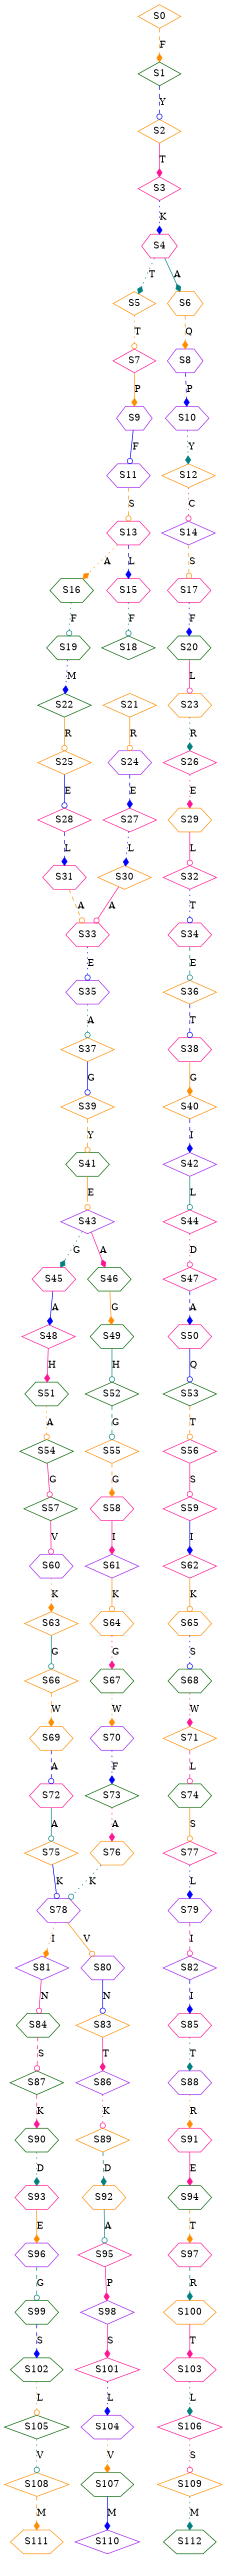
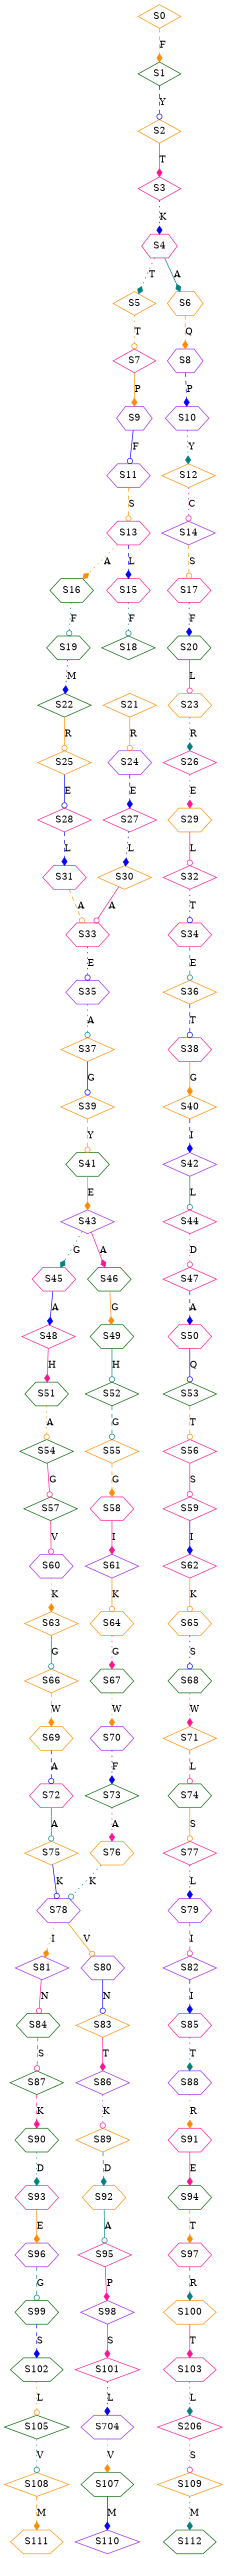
edge "S41" -> "S43": arrowhead odot -> diamond
node "S104": label "S104" -> "S704"
node "S106": label "S106" -> "S206"
